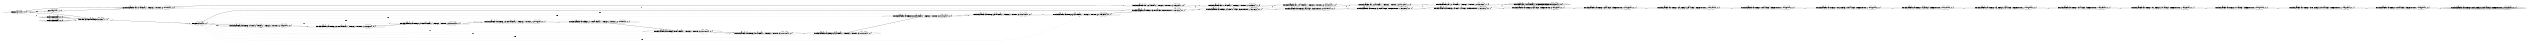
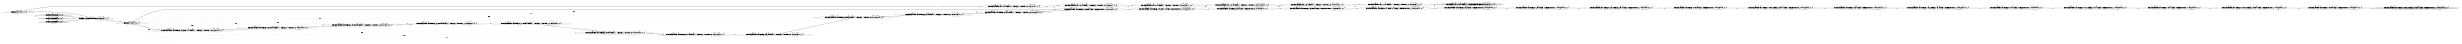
node "return@@@5@@@['1', '1', '0']": removed
node "testCastIntervalToNumeric['0', '0', '1']": added
